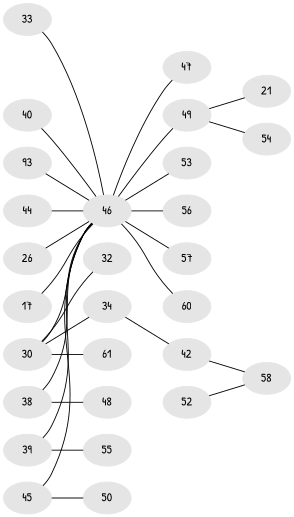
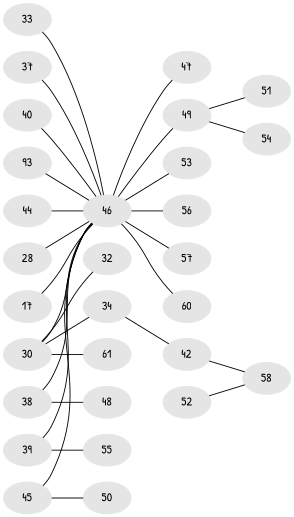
node "37": added
node "21": label "21" -> "51"
node "26": label "26" -> "28"
